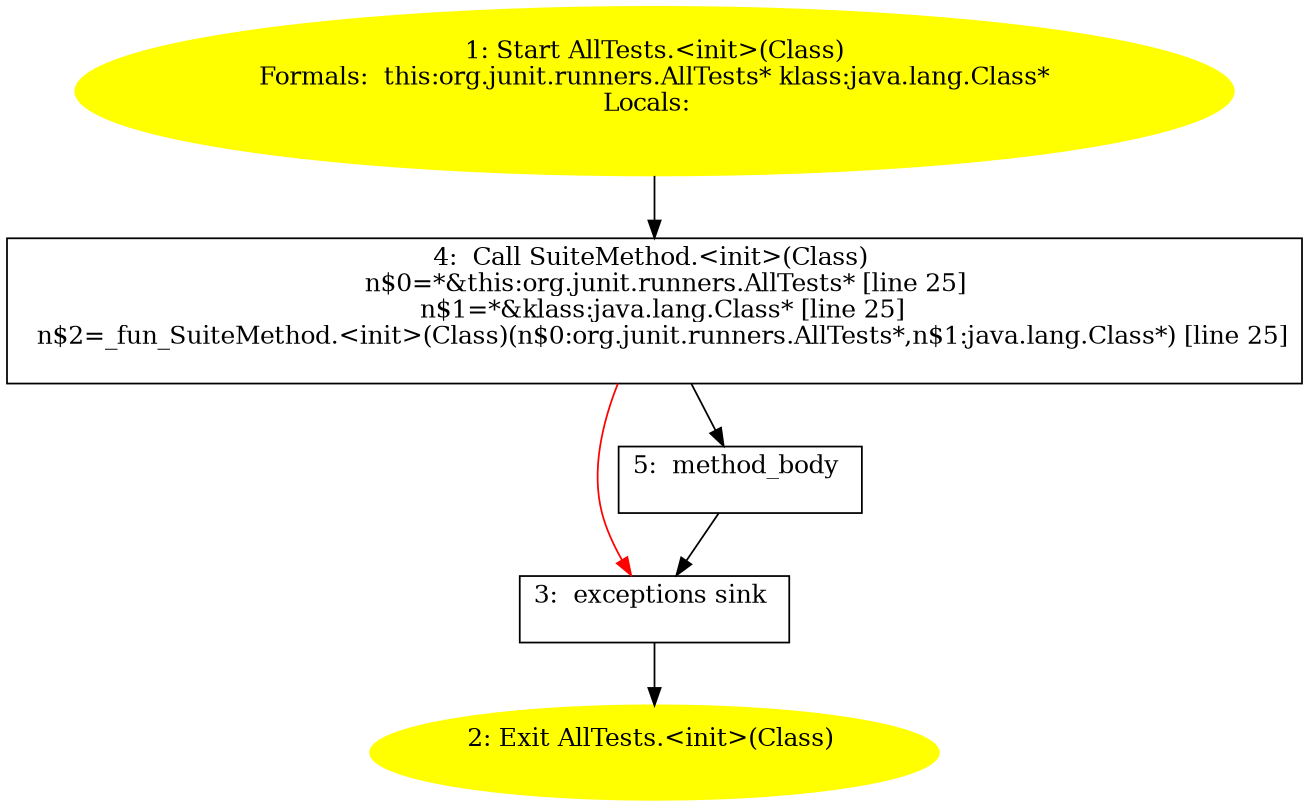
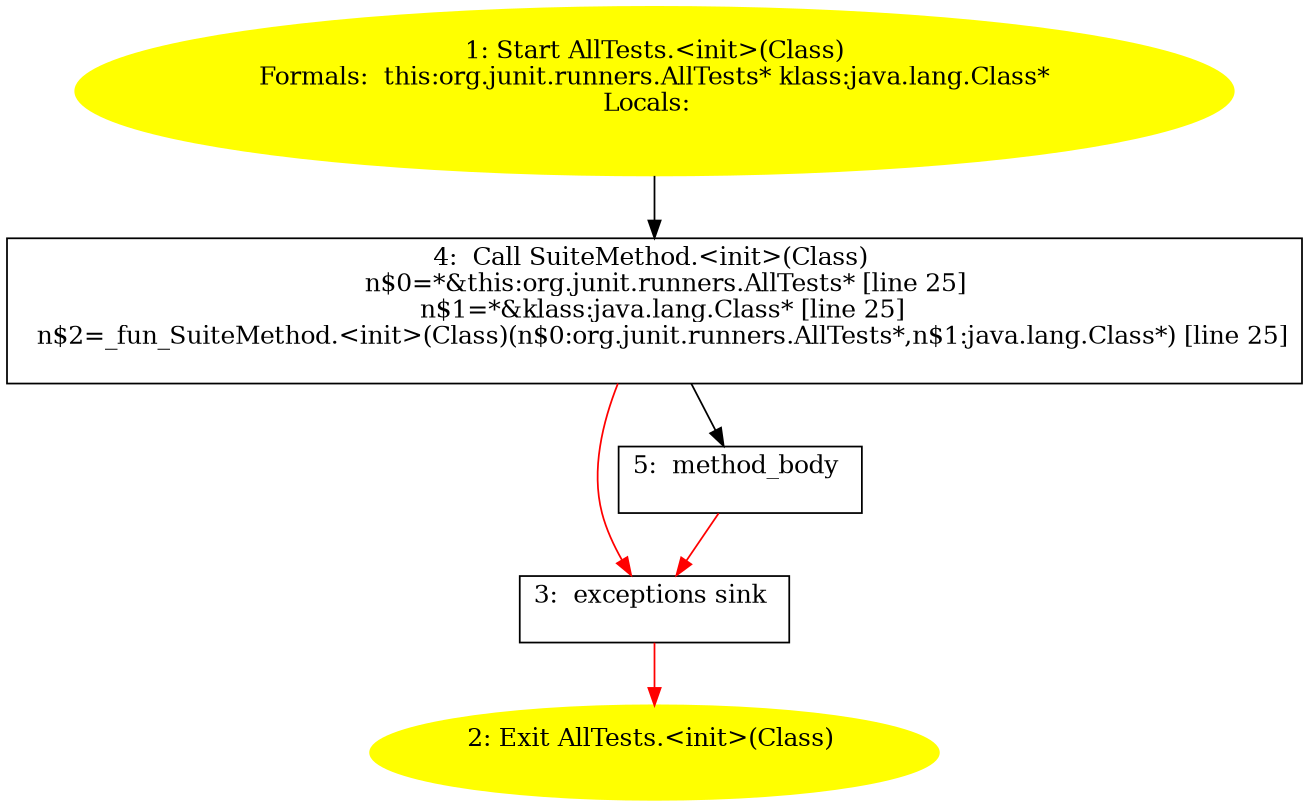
edge "5:  method_body" -> "3:  exceptions sink": color black -> red
edge "3:  exceptions sink" -> "2: Exit AllTests.<init>(Class)": color black -> red
